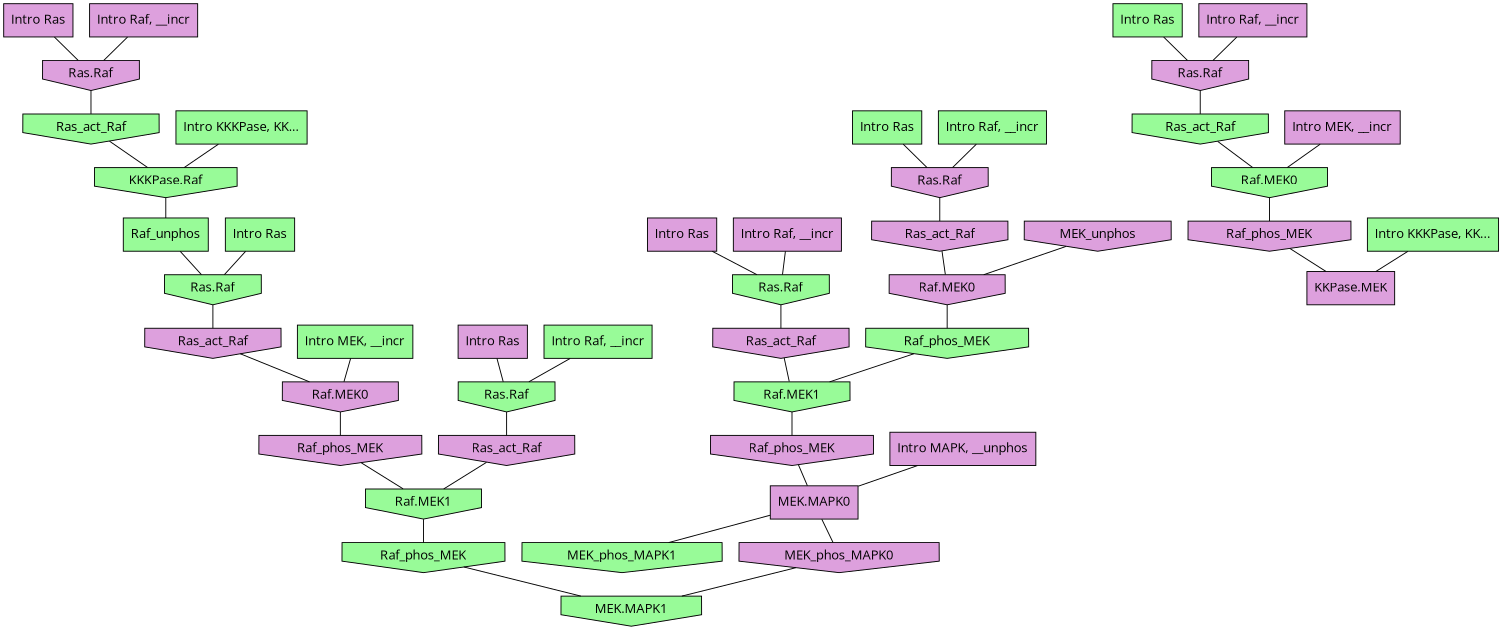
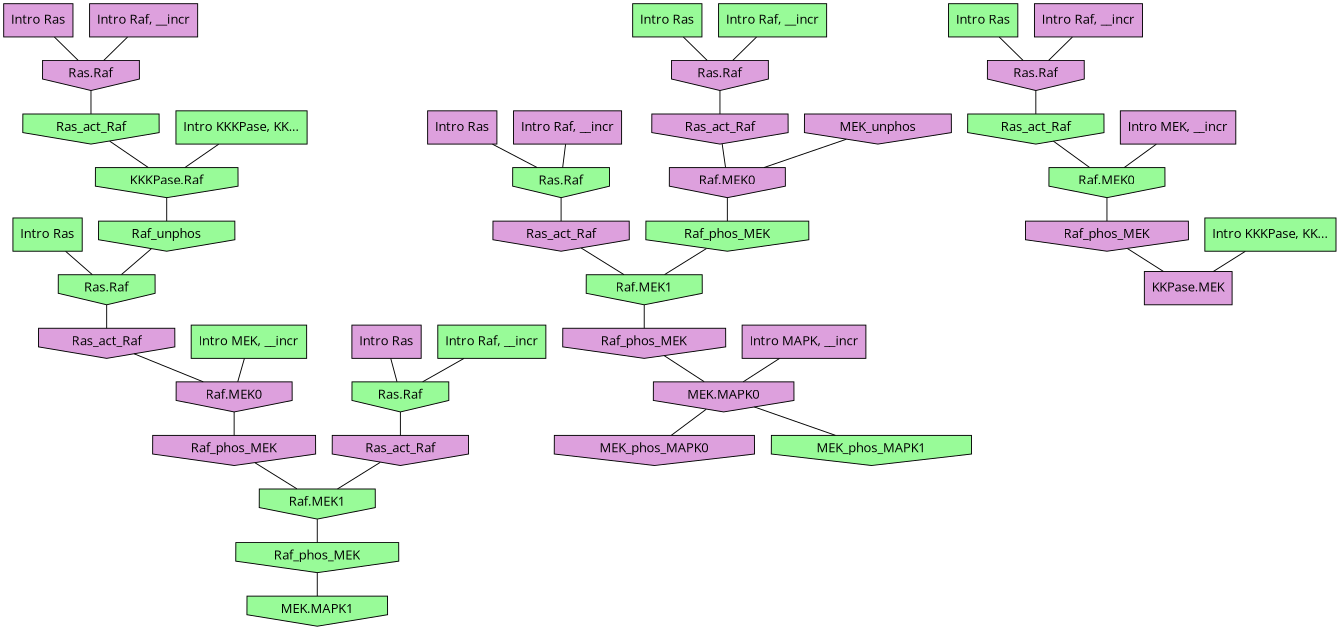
node "Raf_unphos": shape box -> invhouse
node "Intro MAPK, __unphos": label "Intro MAPK, __unphos" -> "Intro MAPK, __incr"
node "MEK.MAPK0": shape box -> invhouse
edge "MEK_phos_MAPK0" -- "MEK.MAPK1": removed
